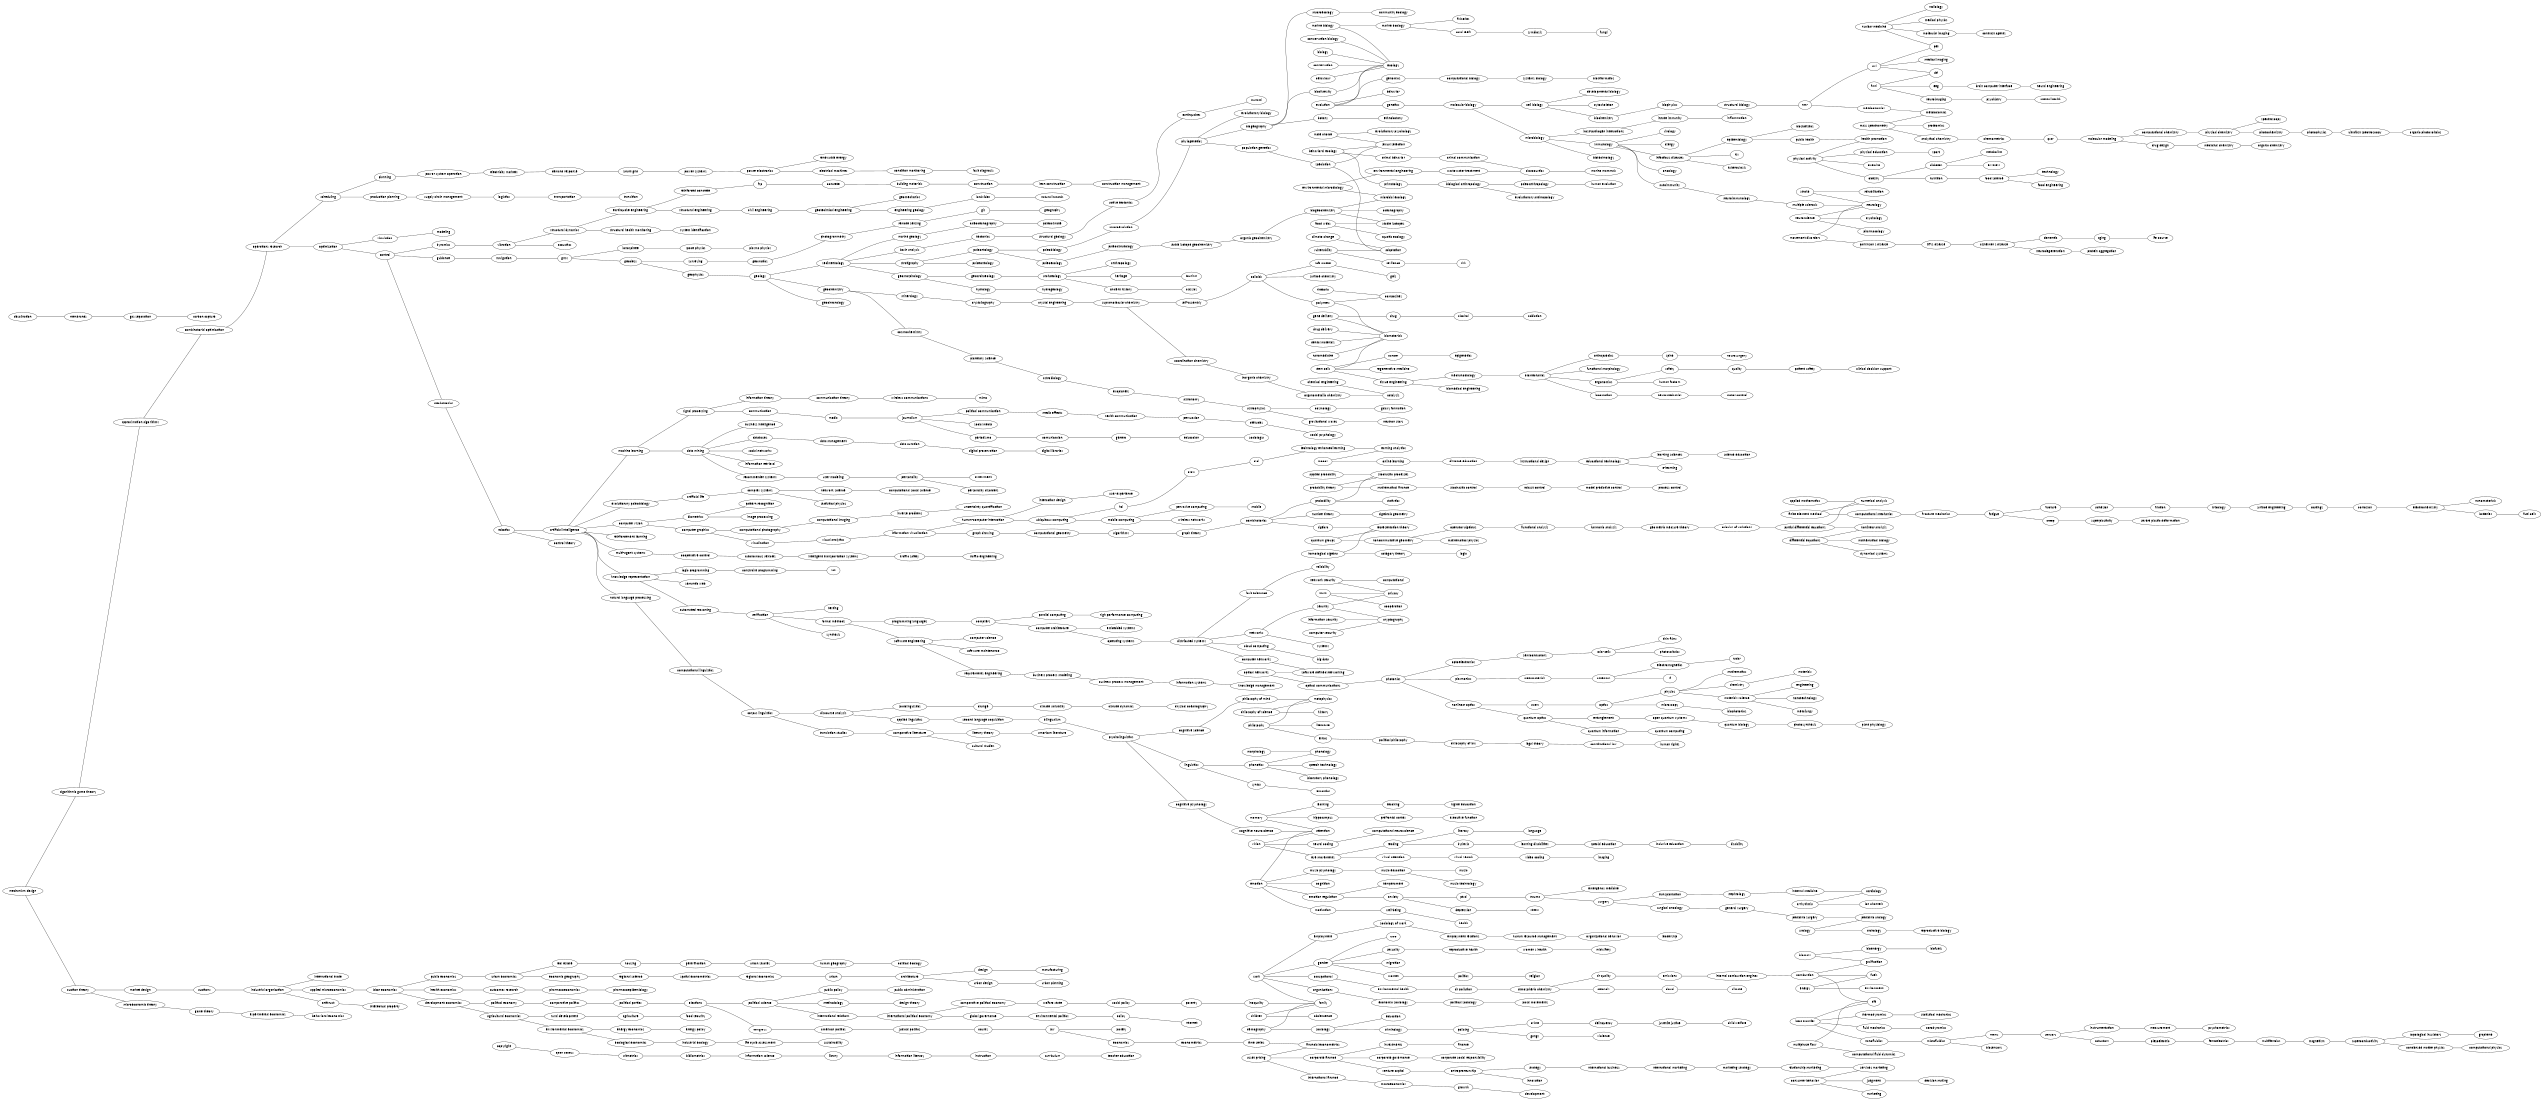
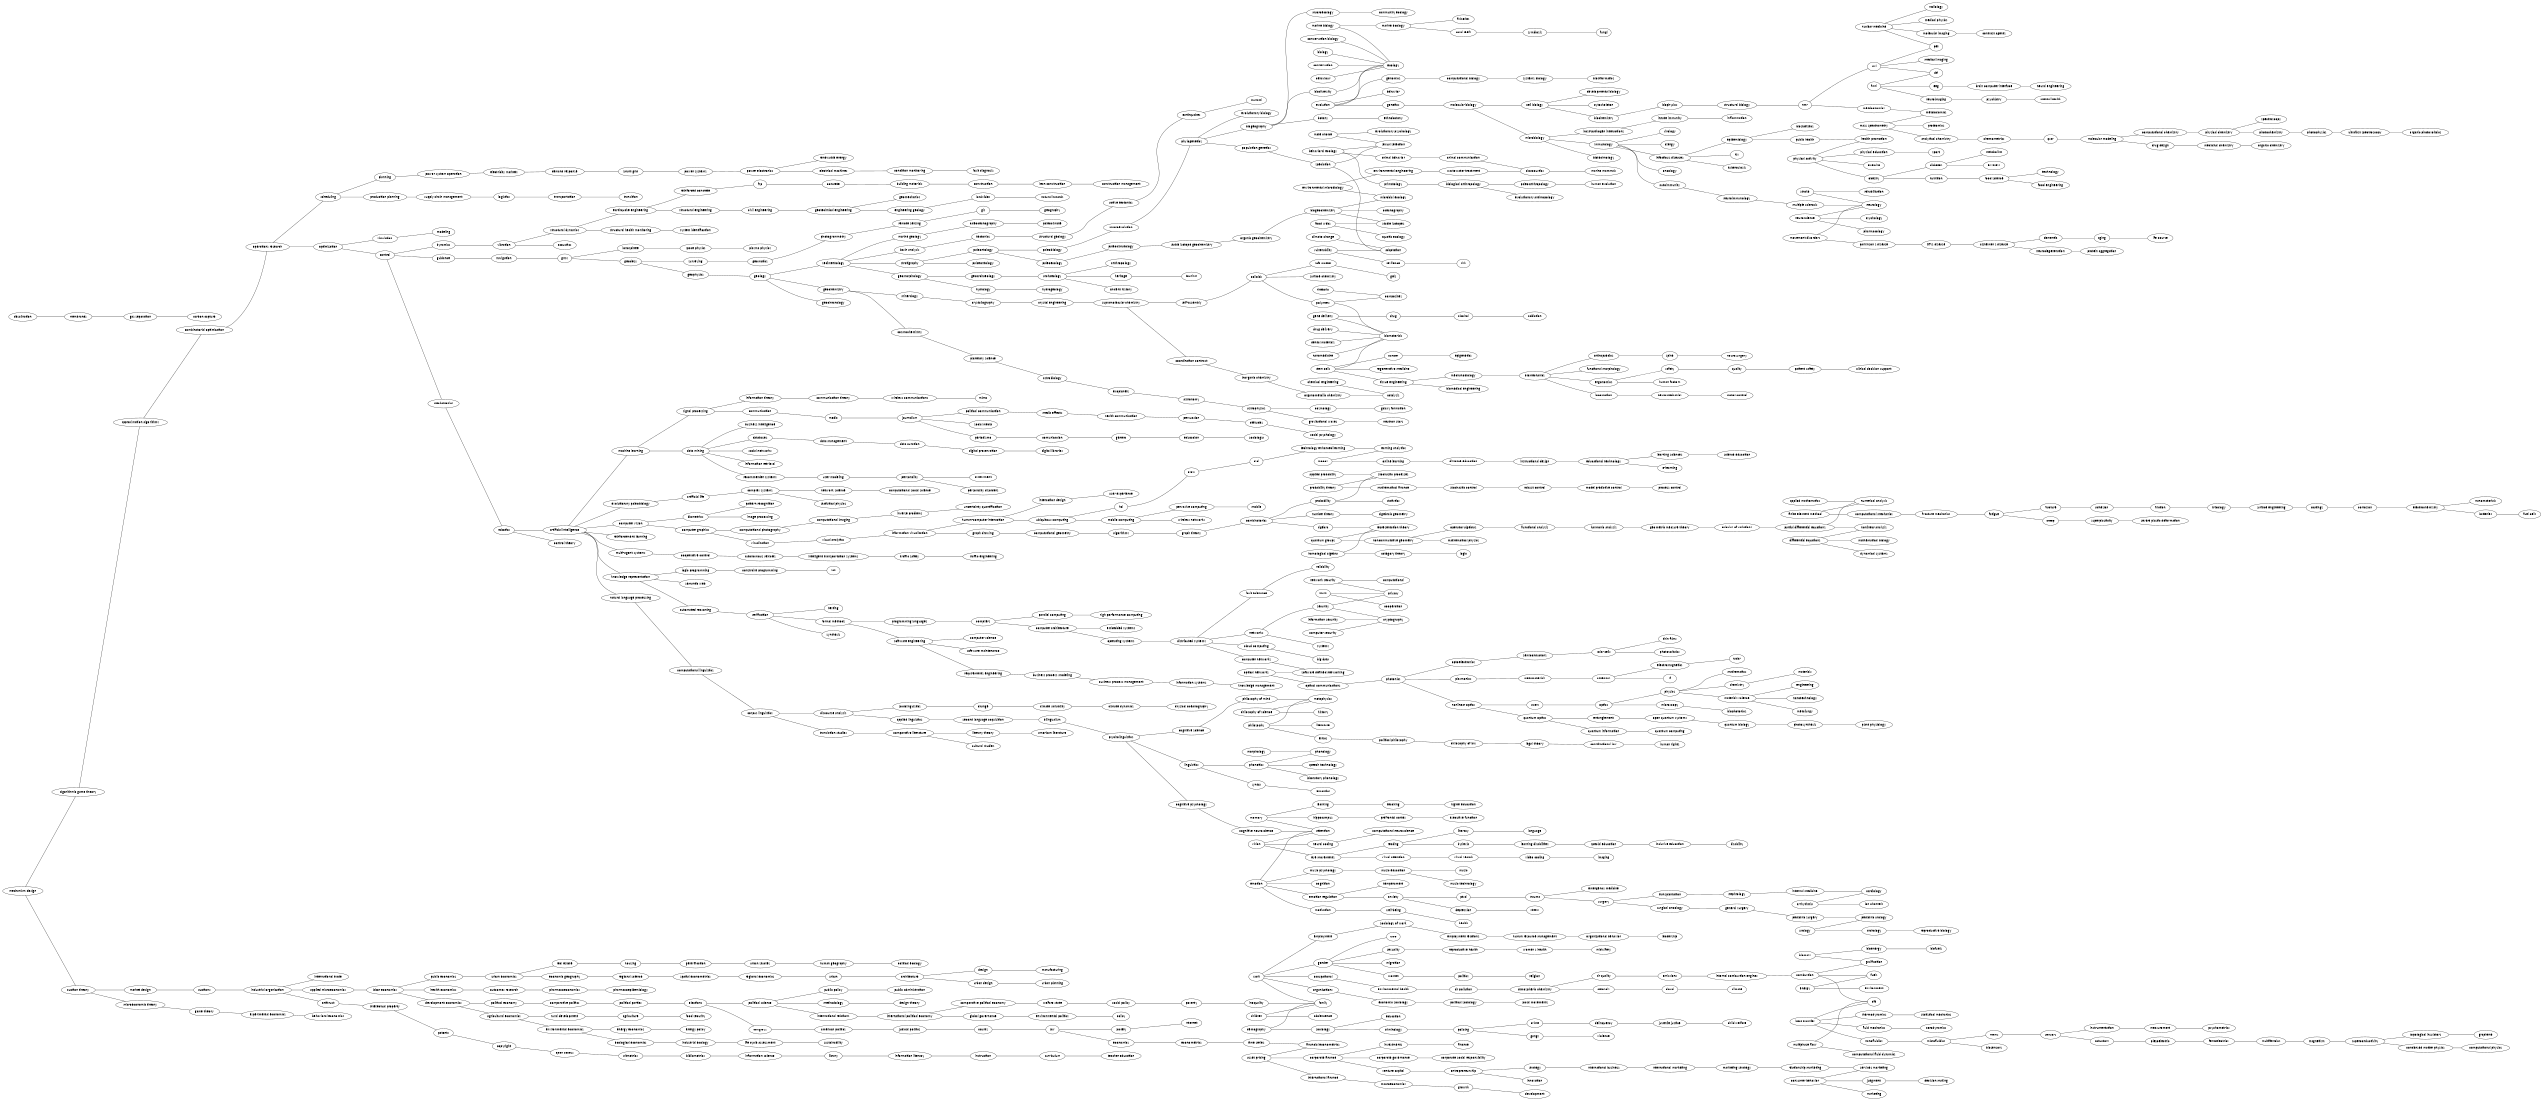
node "classics": removed
node "coordination chemistry": label "coordination chemistry" -> "coordination contrast"
edge "policy" -- "internet": now "society" -- "internet"
node "patents": added
